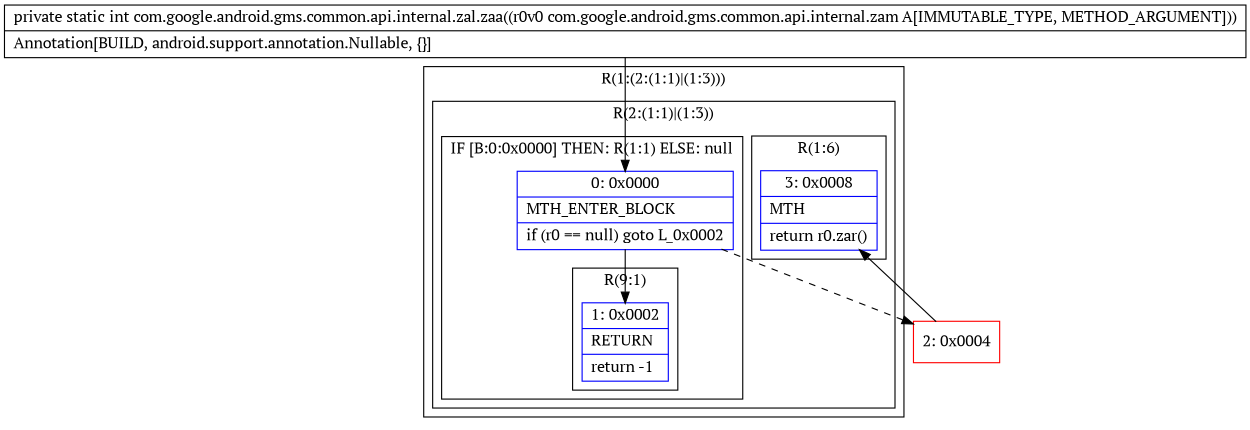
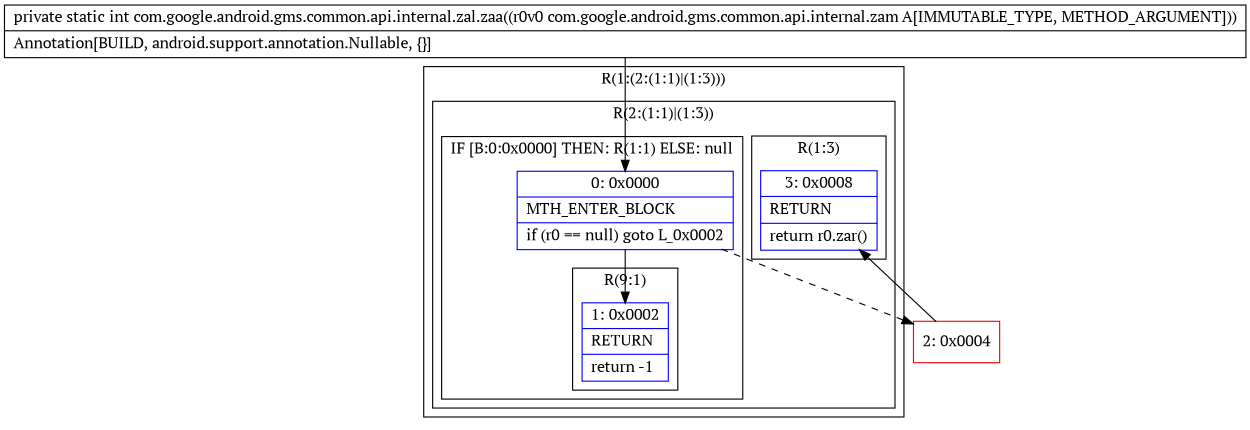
cluster "R(1:6)": label "R(1:6)" -> "R(1:3)"
node "3: 0x0008": text "MTH" -> "RETURN"
